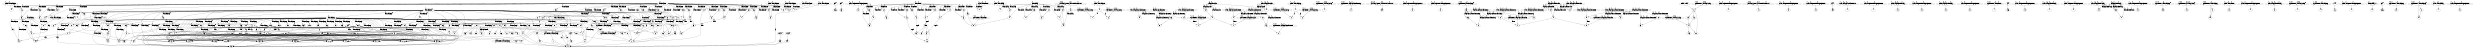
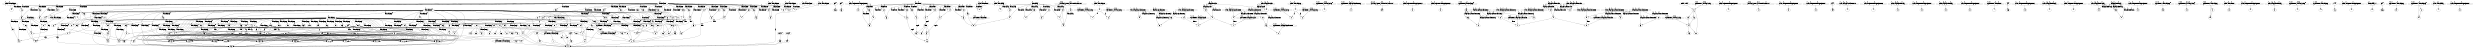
edge "basic.ObjectA" -> "r50": label "callgraph.Circle" -> "basic.ObjectA"
node "r56": removed
